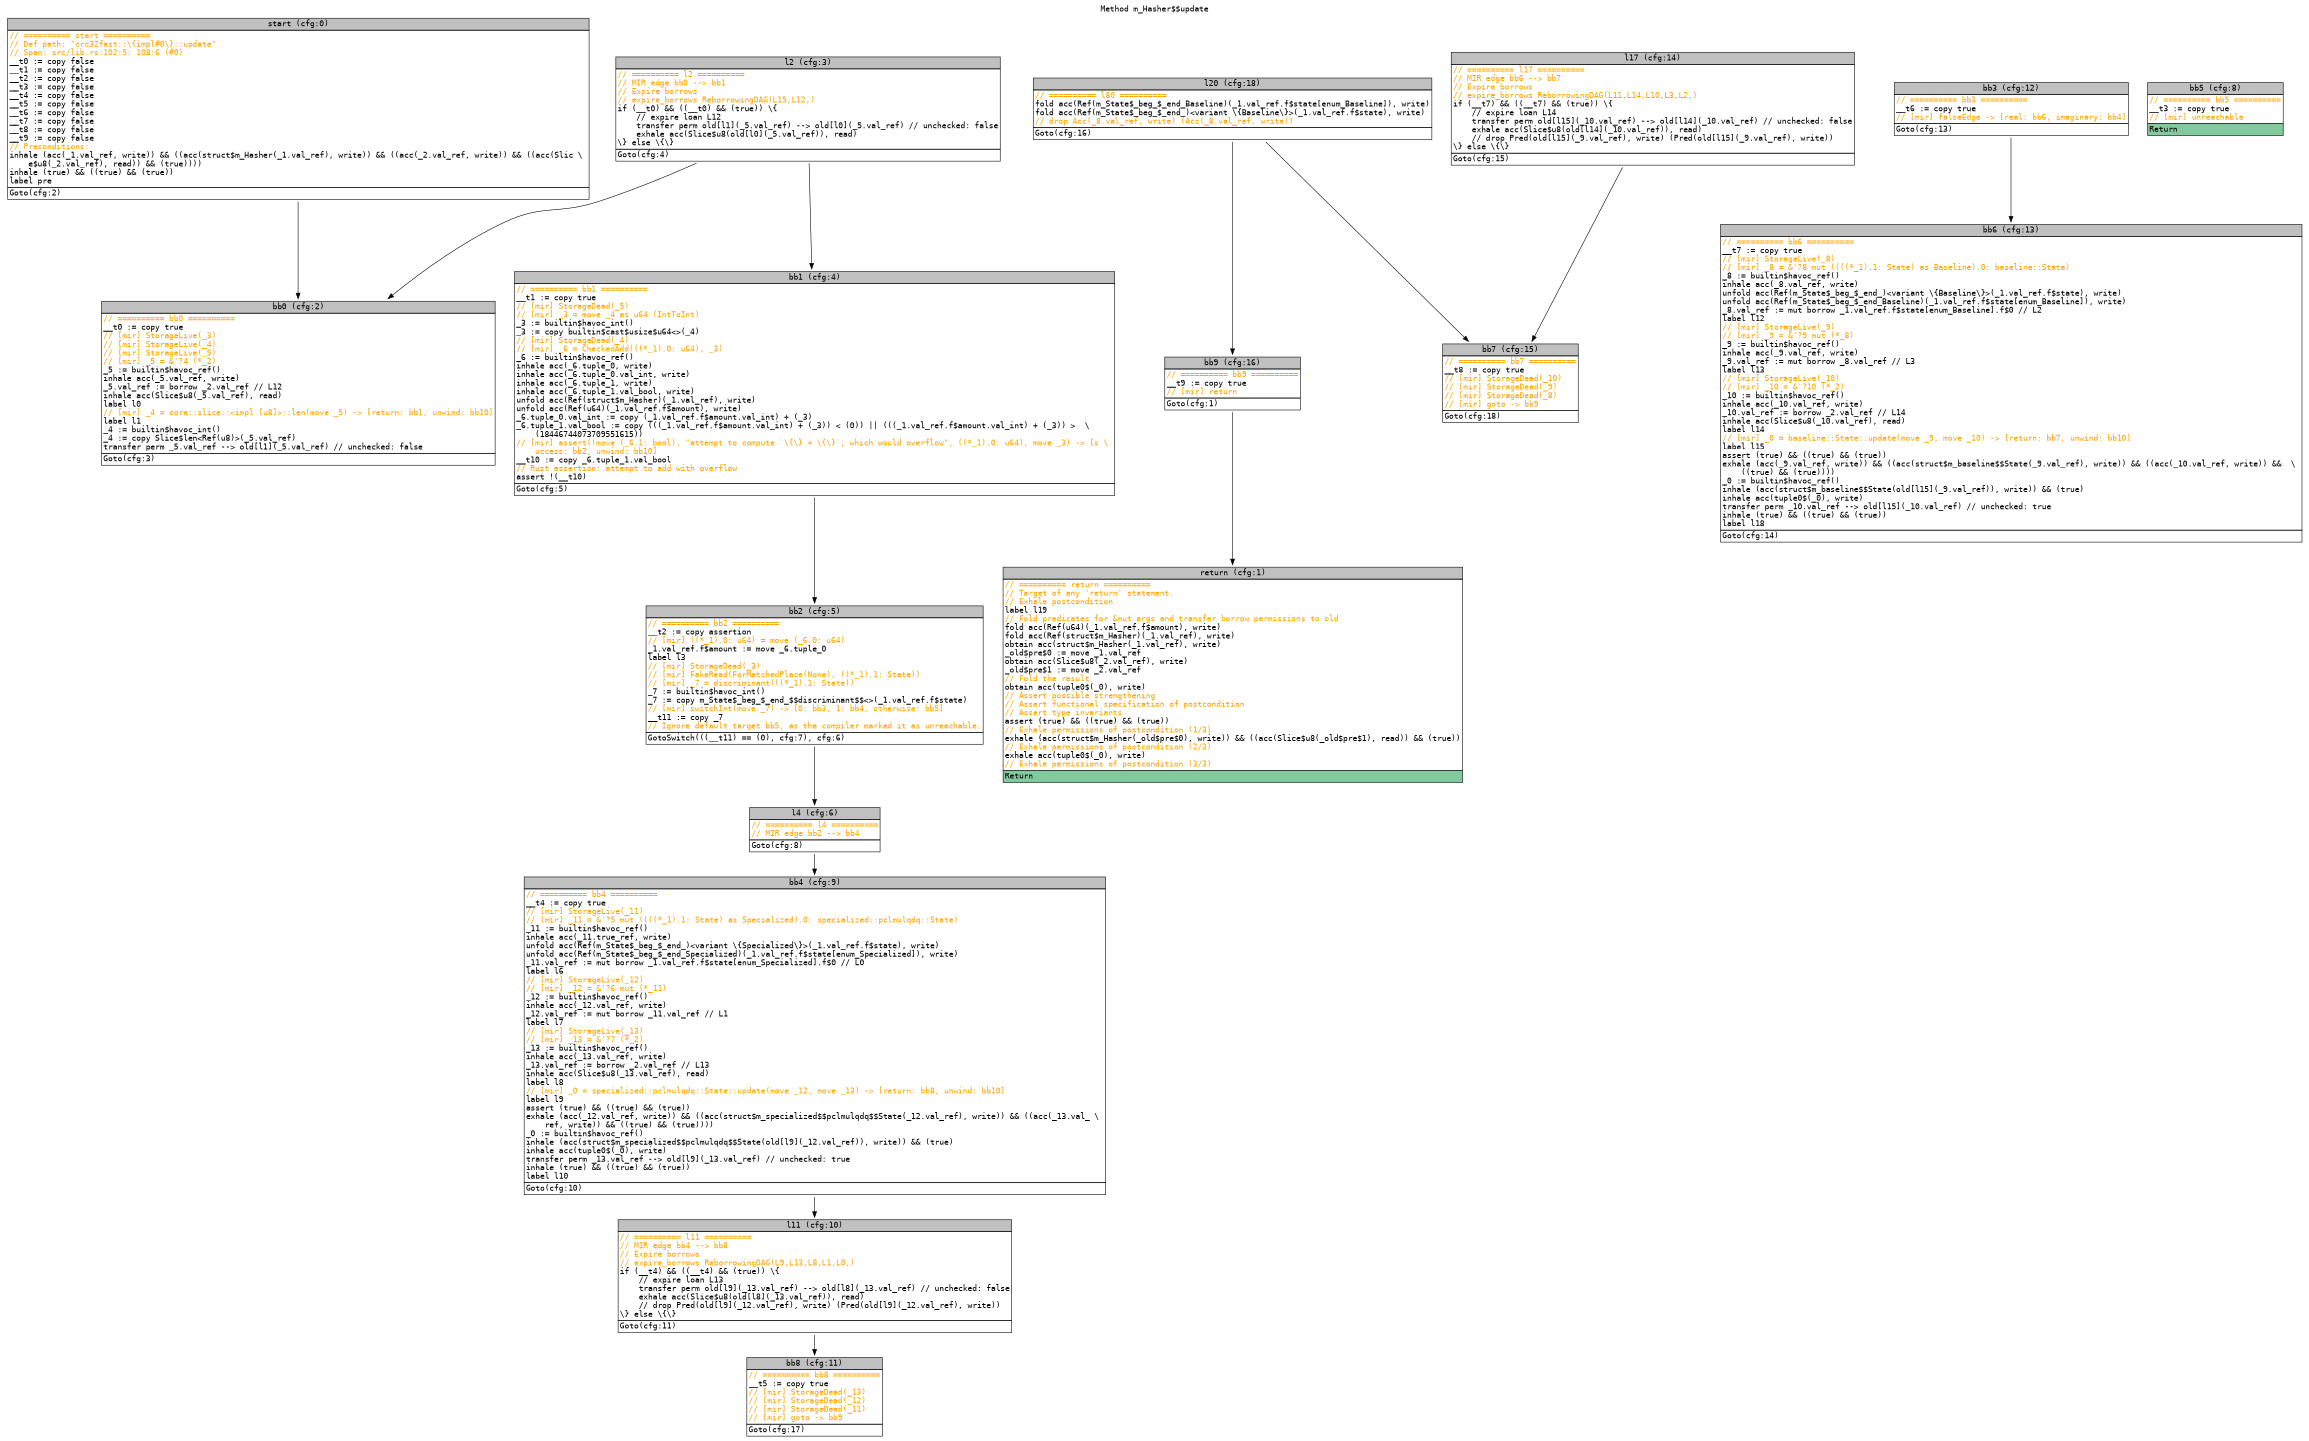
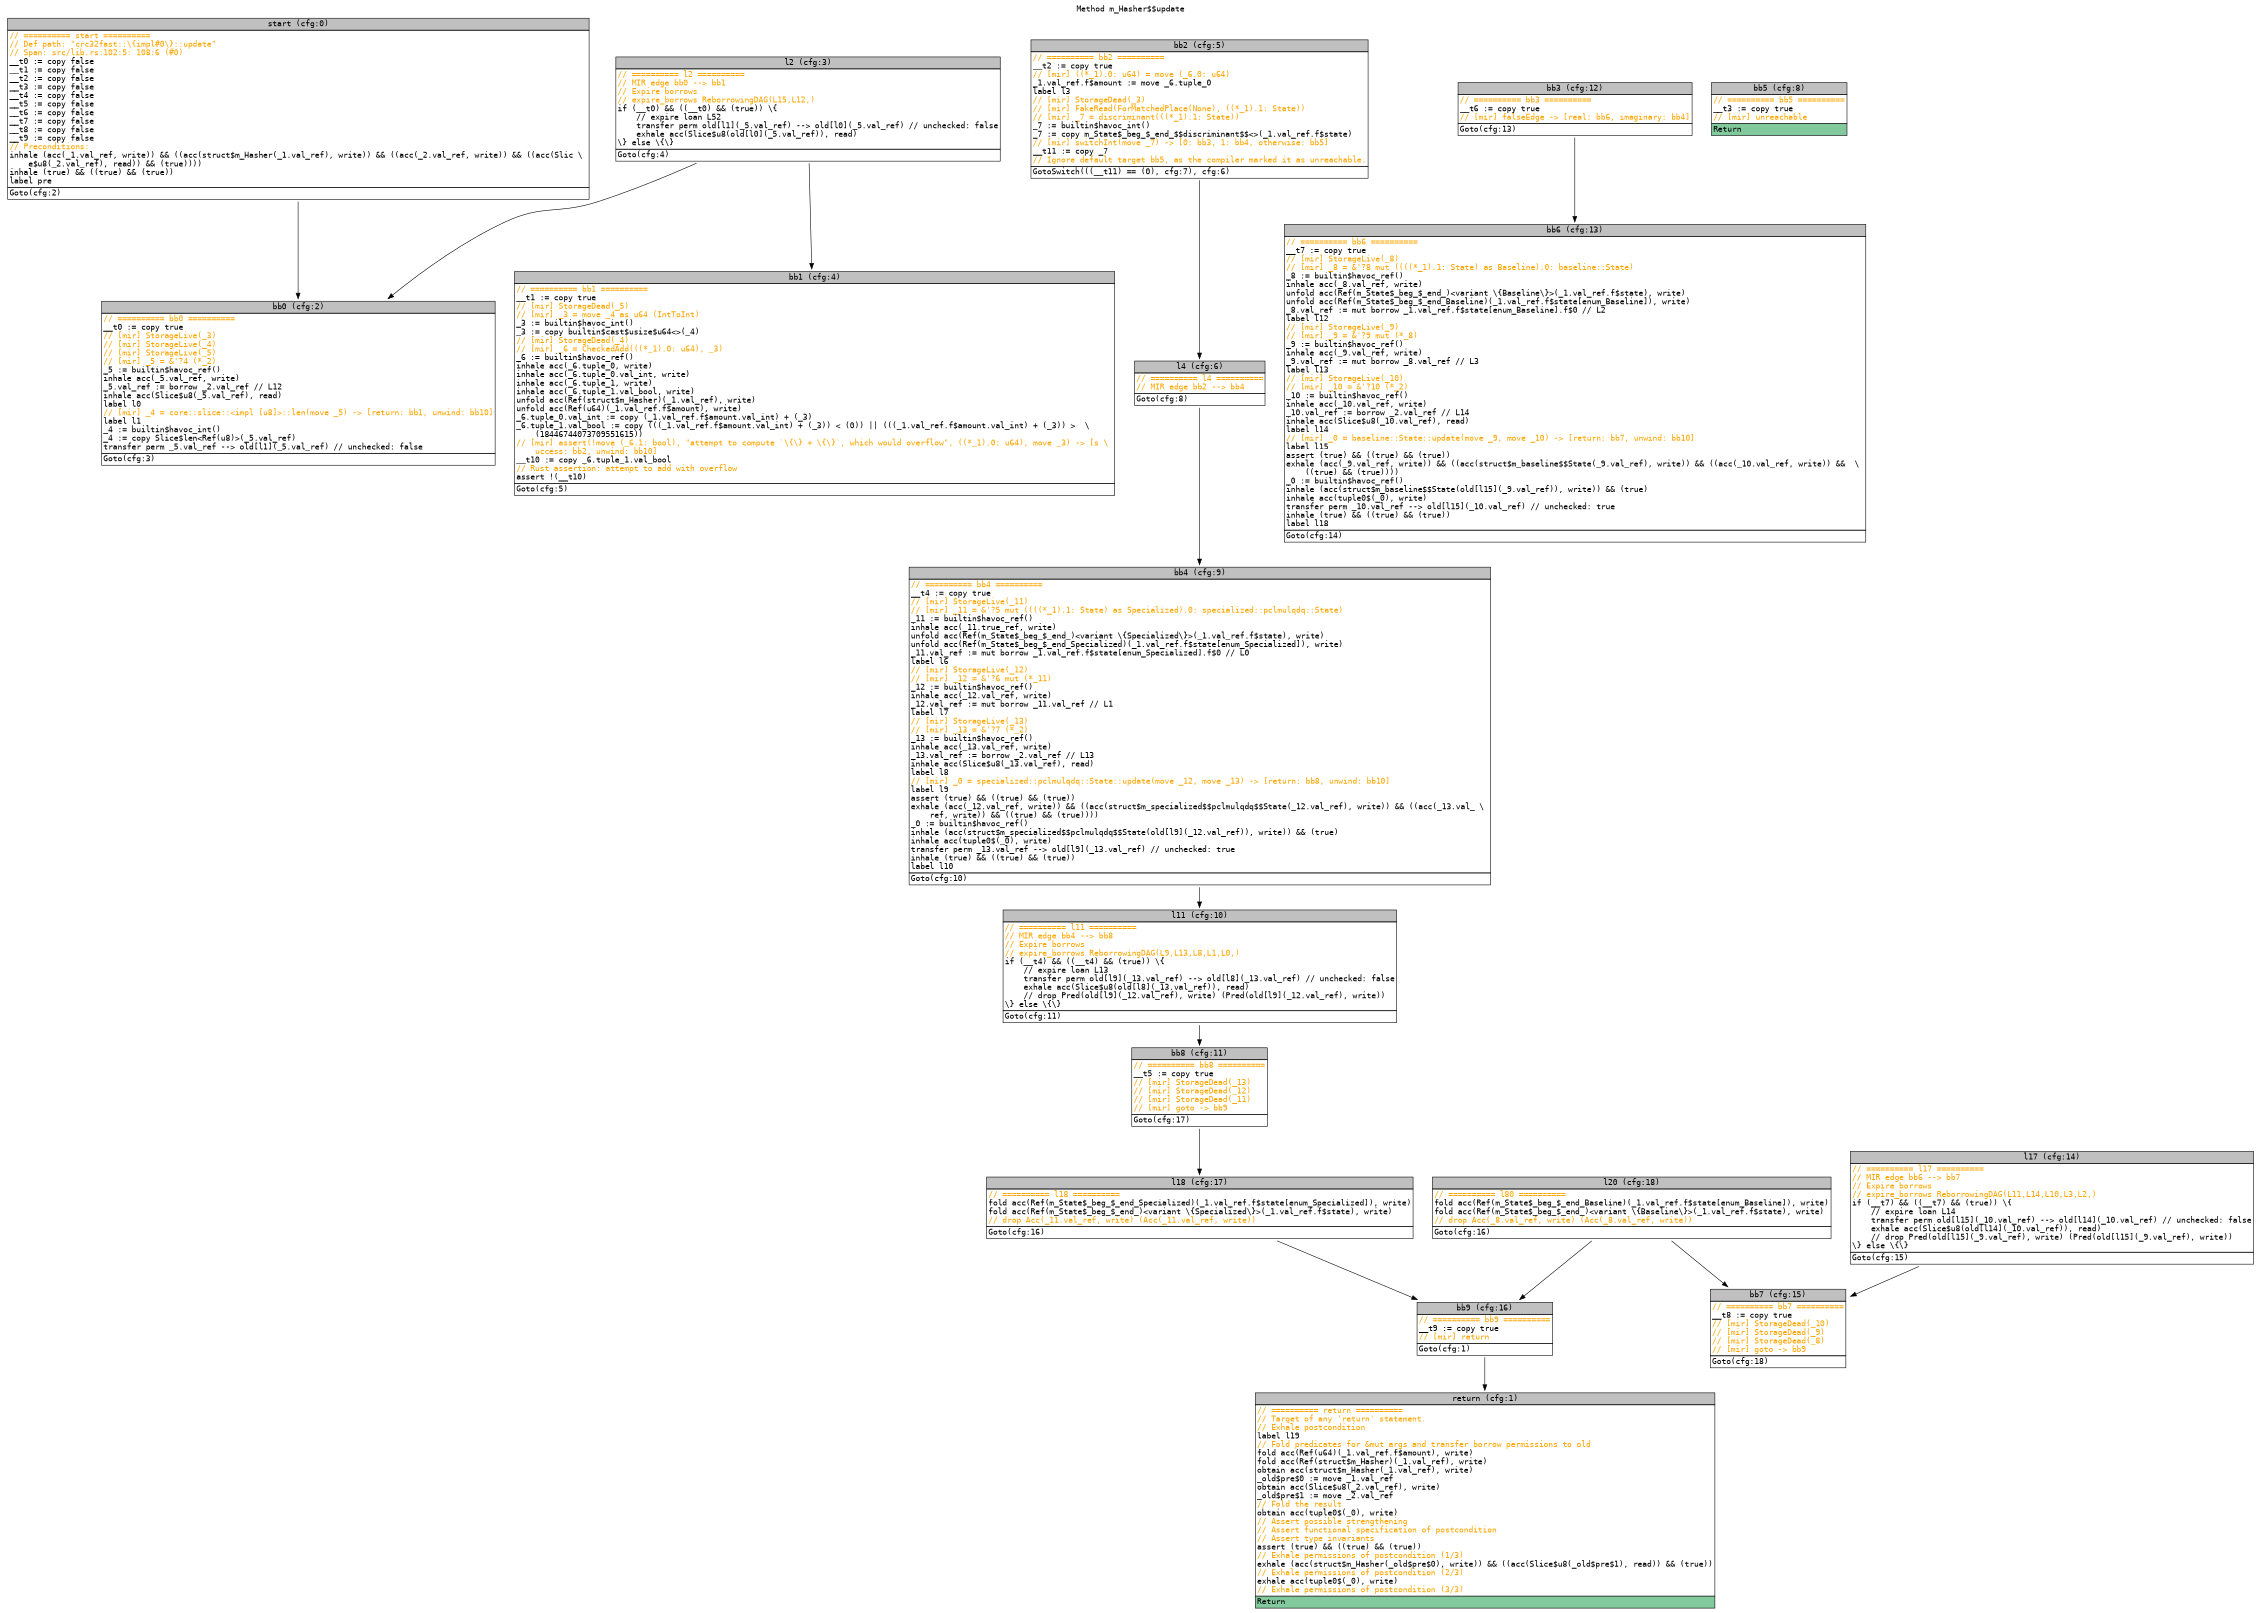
node "l2 (cfg:3)": text "// expire loan L12" -> "// expire loan L52"
edge "bb1 (cfg:4)" -> "bb2 (cfg:5)": removed
node "bb2 (cfg:5)": text "__t2 := copy assertion" -> "__t2 := copy true"
node "l18 (cfg:17)": added
